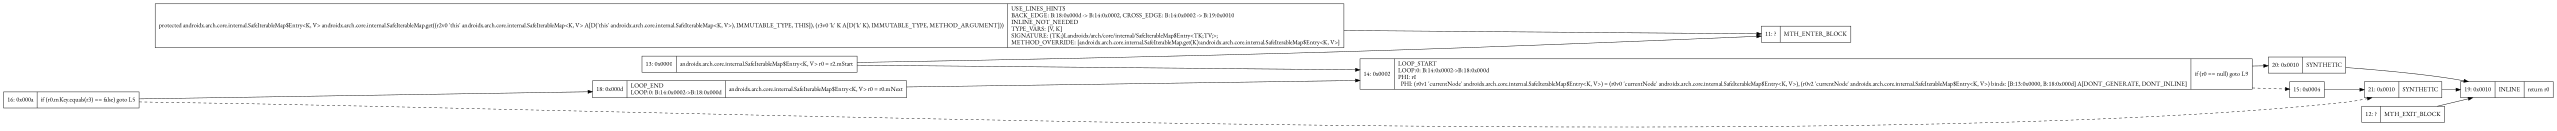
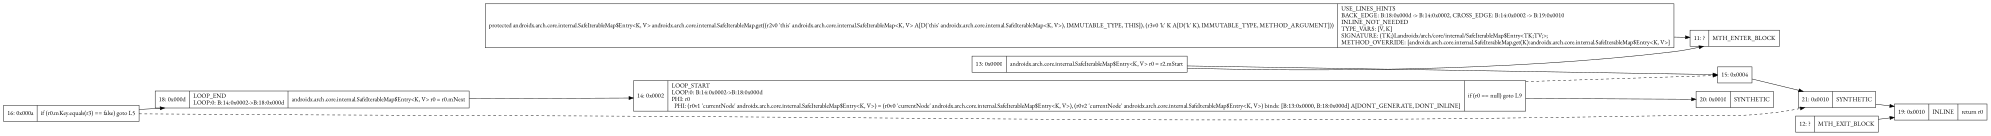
edge "13: 0x0000" -> "14: 0x0002": now "13: 0x0000" -> "15: 0x0004"
edge "20: 0x0010" -> "19: 0x0010": removed
